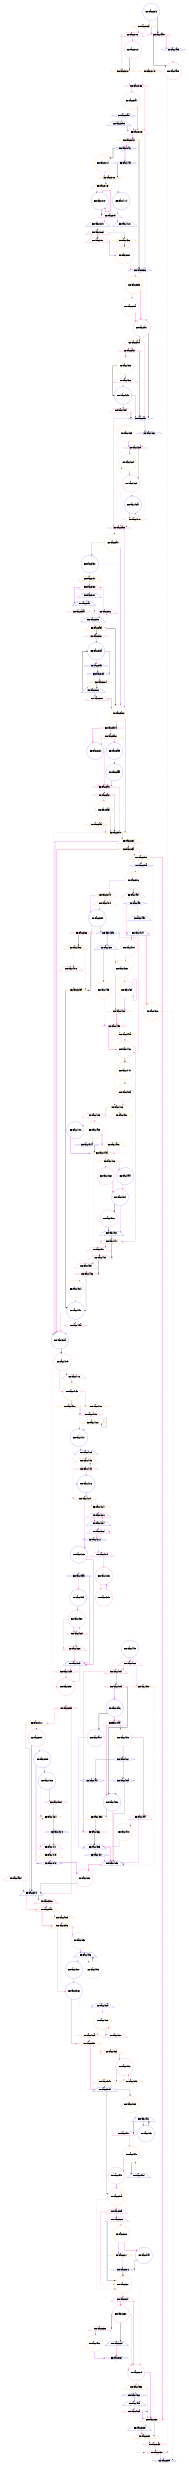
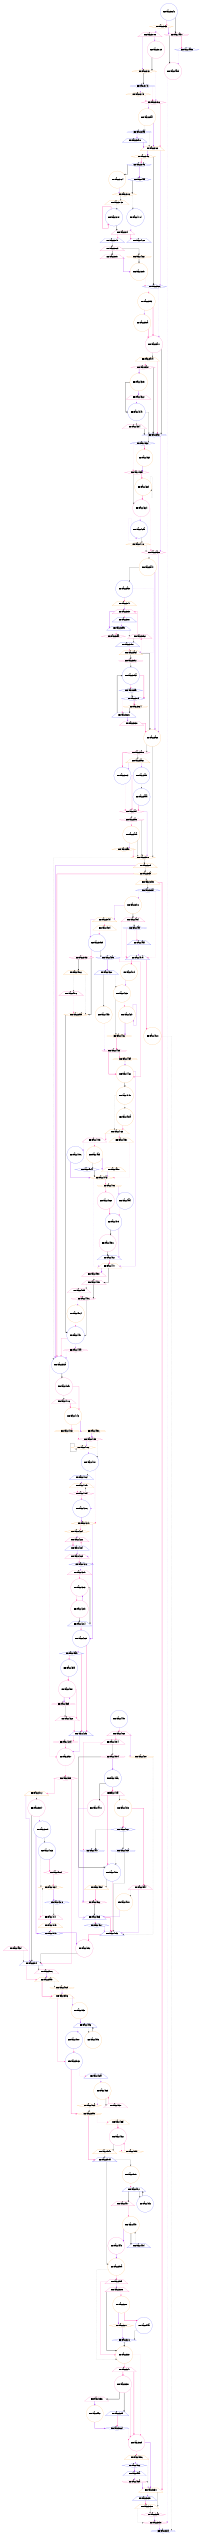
node "BB75a223748": added
edge "BB75a224632" -> "BB75a22463f": added
node "BB75a2242c4": added
